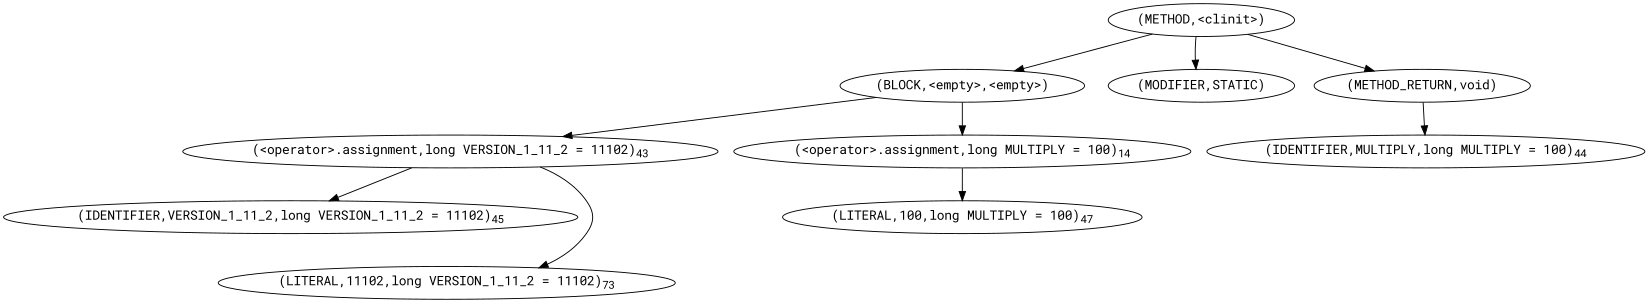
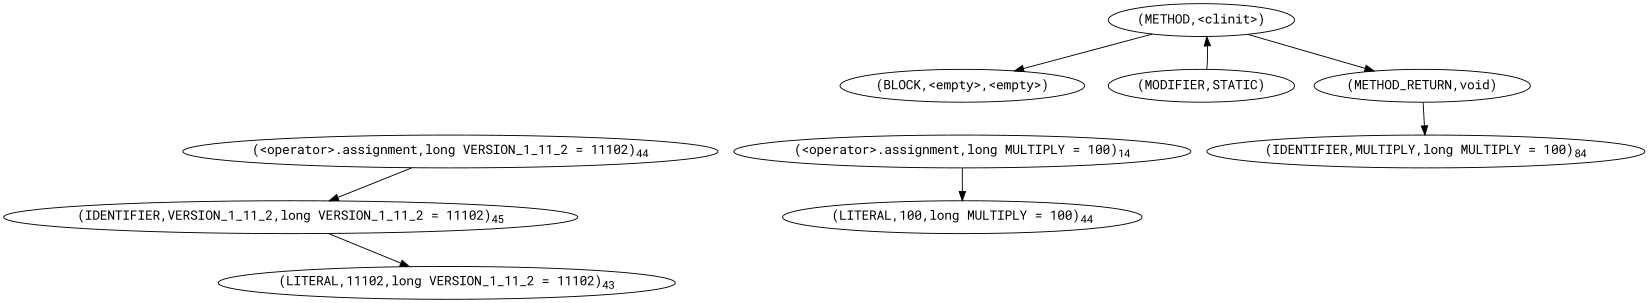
edge "(METHOD,<clinit>)" -> "(MODIFIER,STATIC)": reversed
edge "(BLOCK,<empty>,<empty>)" -> "(<operator>.assignment,long MULTIPLY = 100)": removed
edge "(BLOCK,<empty>,<empty>)" -> "(<operator>.assignment,long VERSION_1_11_2 = 11102)": removed
node "(<operator>.assignment,long VERSION_1_11_2 = 11102)": text "43" -> "44"
node "(IDENTIFIER,MULTIPLY,long MULTIPLY = 100)": text "44" -> "84"
edge "(<operator>.assignment,long VERSION_1_11_2 = 11102)" -> "(LITERAL,11102,long VERSION_1_11_2 = 11102)": now "(IDENTIFIER,VERSION_1_11_2,long VERSION_1_11_2 = 11102)" -> "(LITERAL,11102,long VERSION_1_11_2 = 11102)"
node "(LITERAL,100,long MULTIPLY = 100)": text "47" -> "44"
node "(LITERAL,11102,long VERSION_1_11_2 = 11102)": text "73" -> "43"
